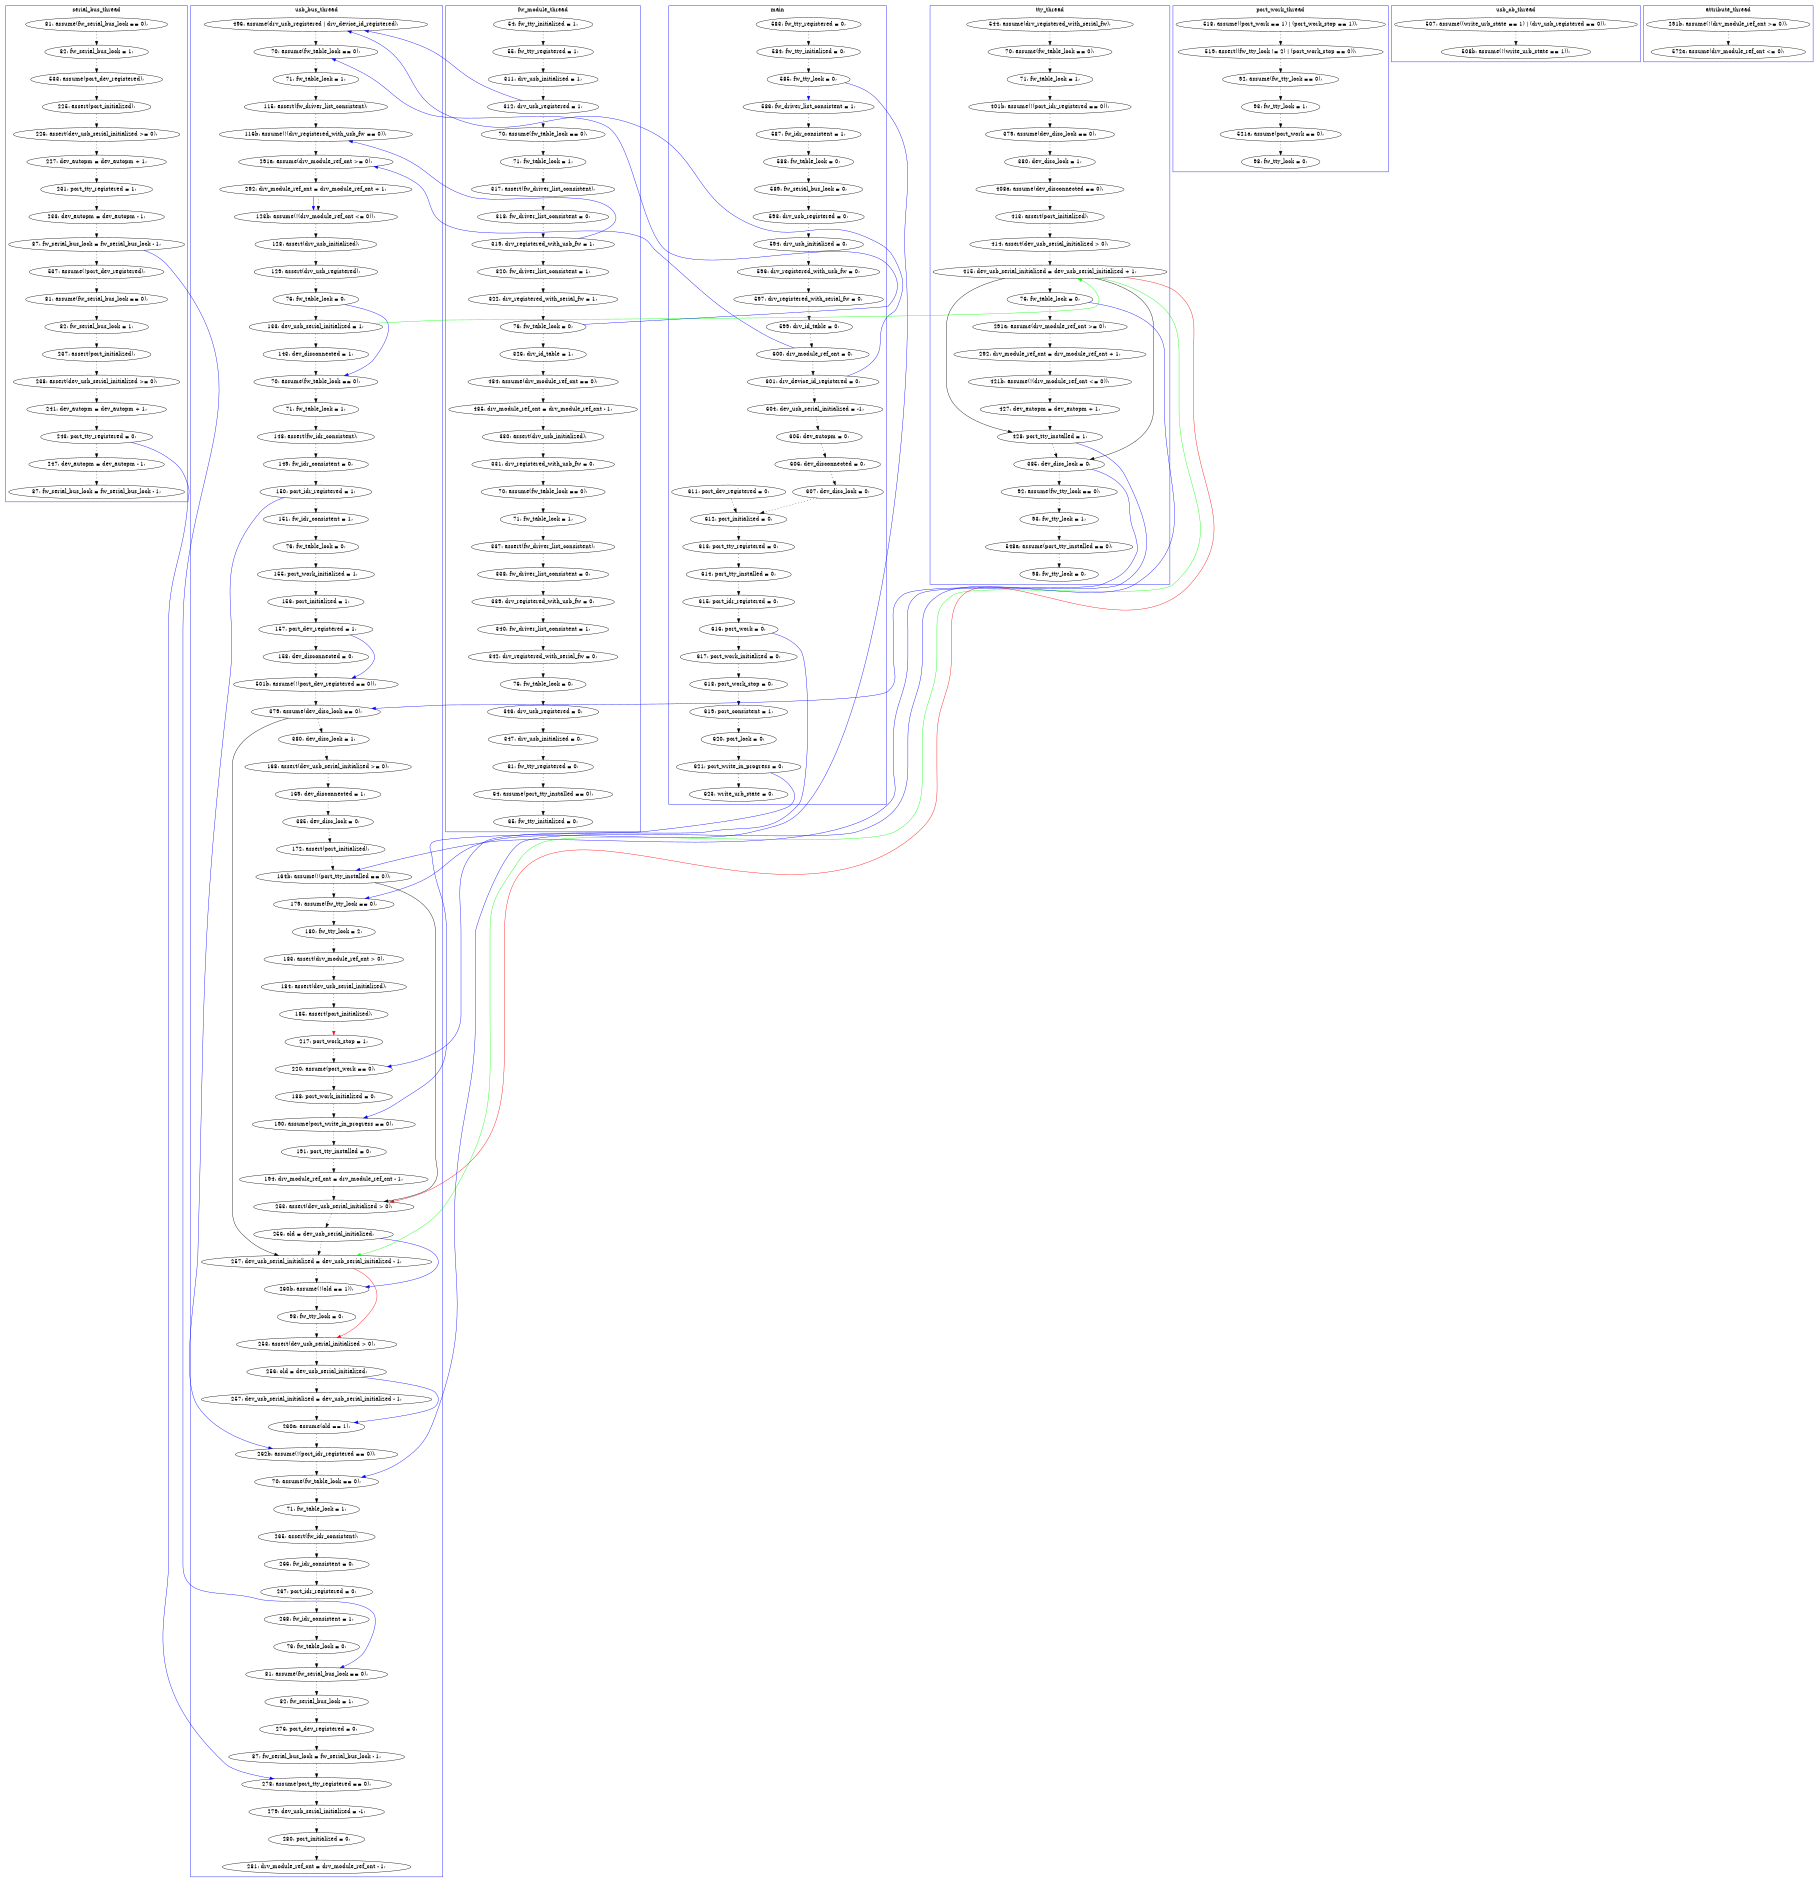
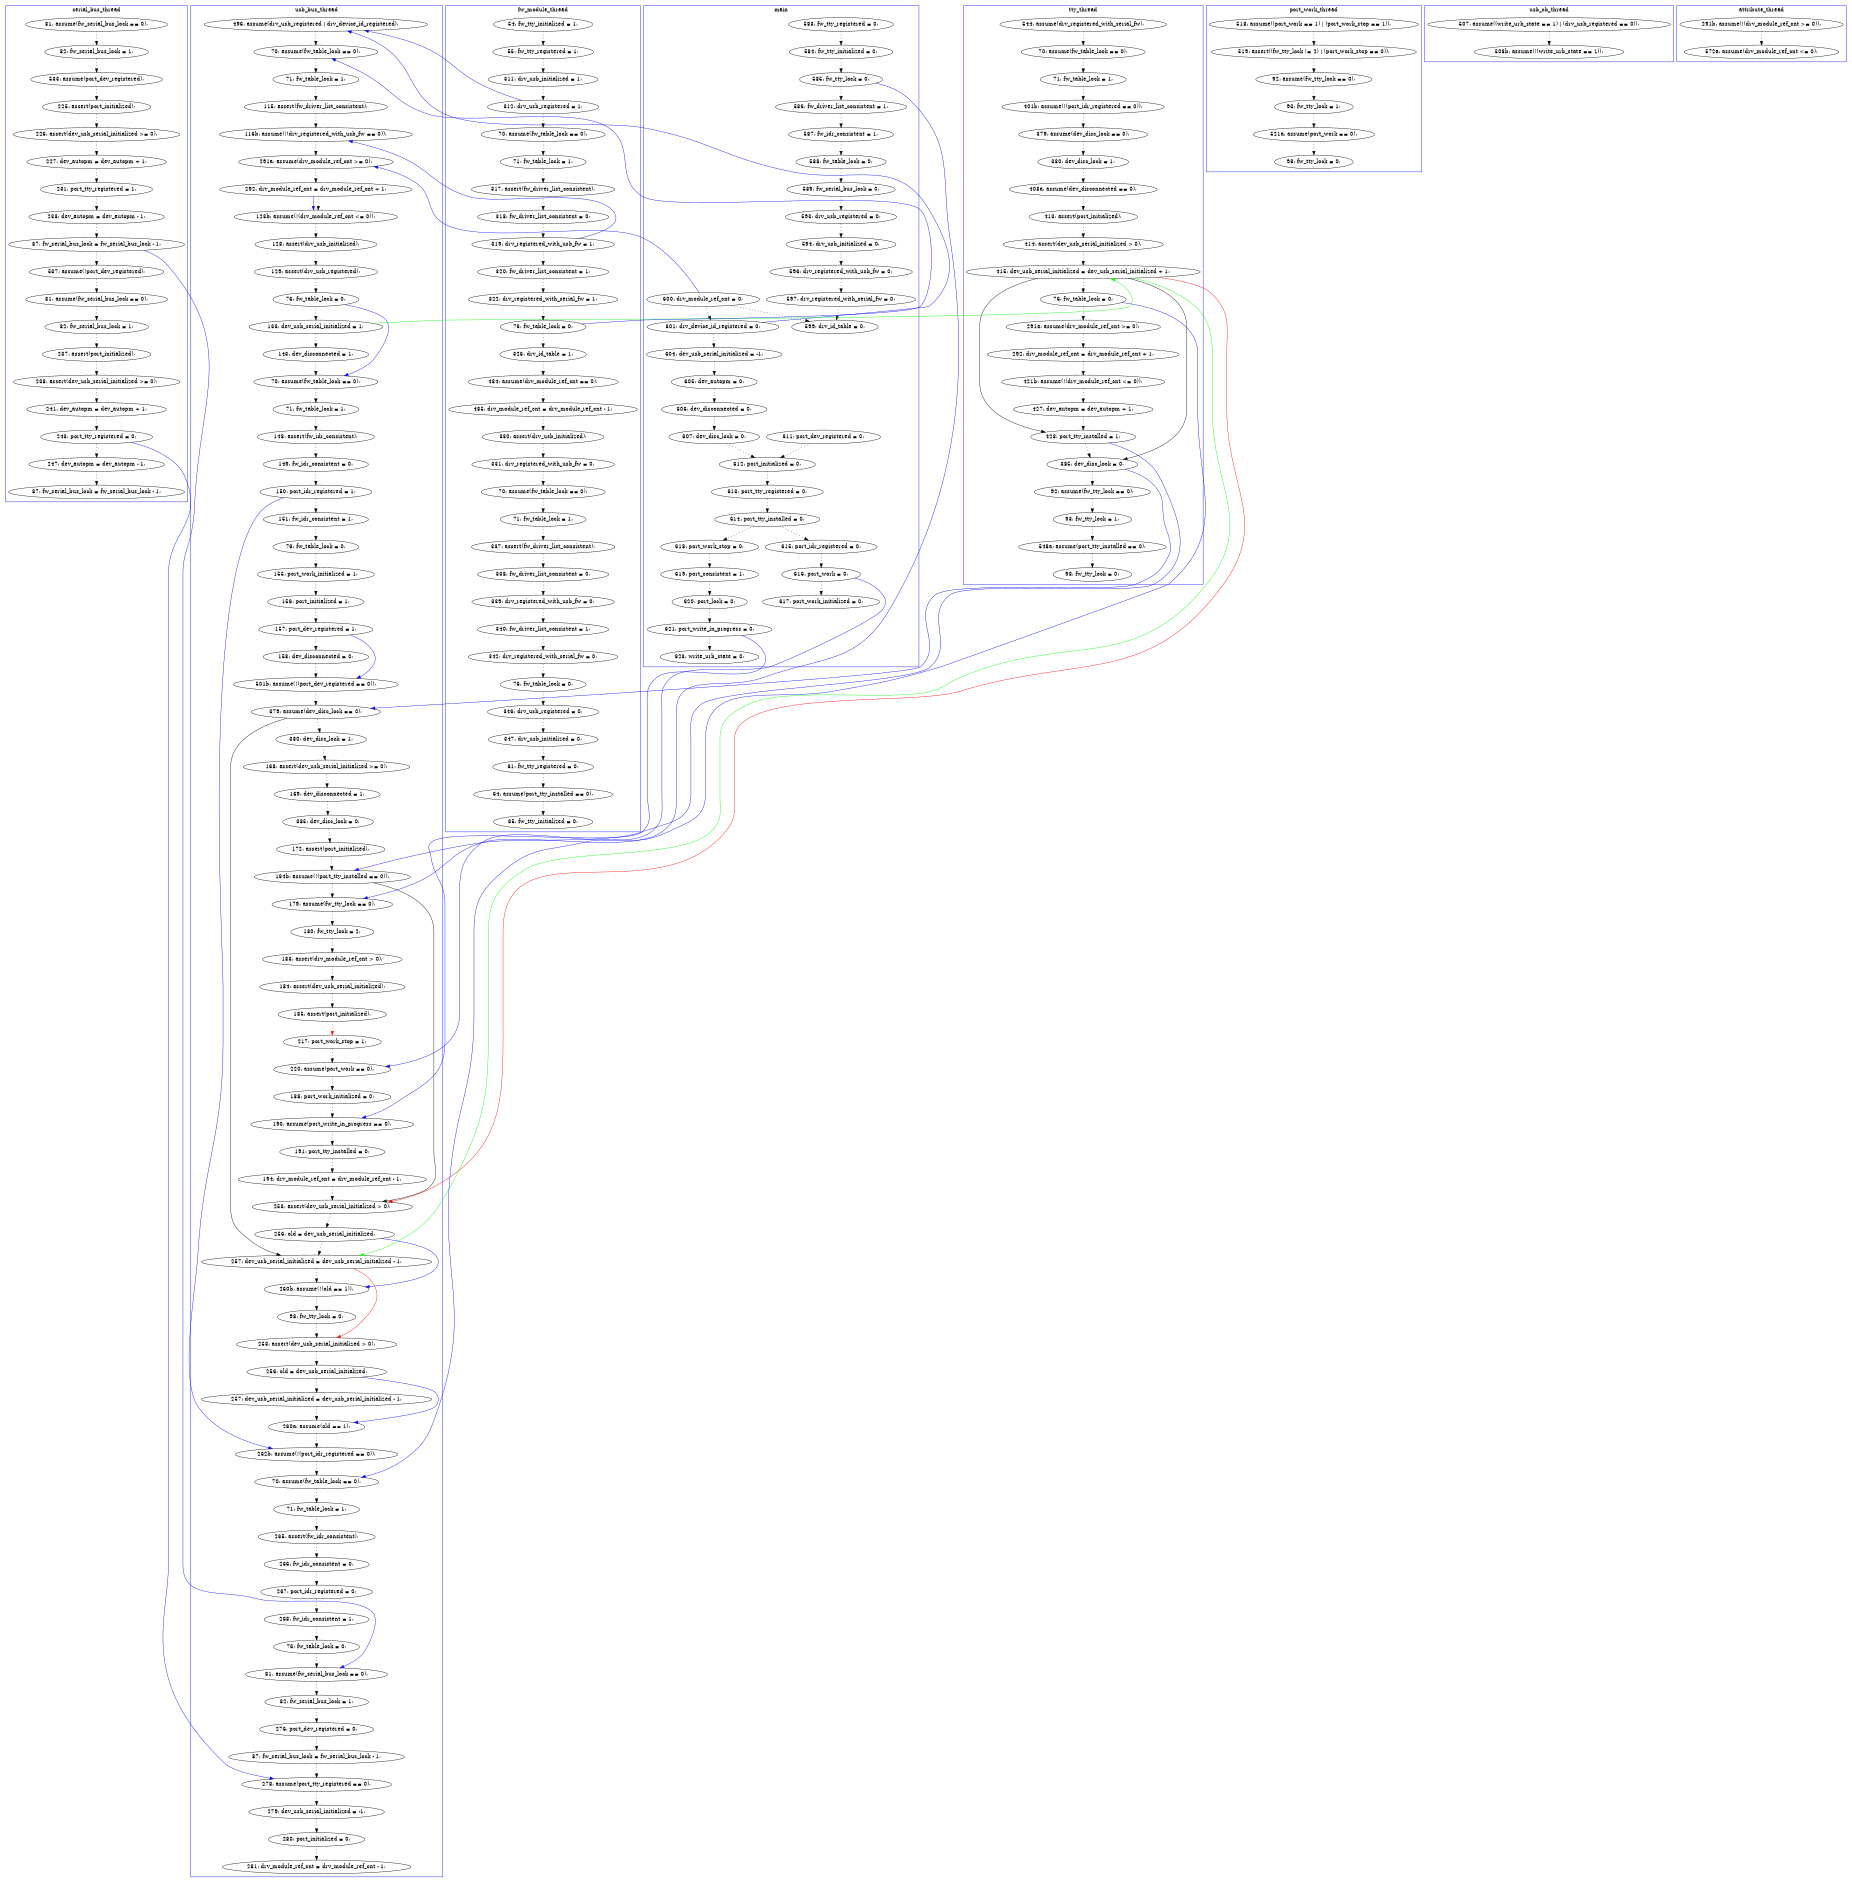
edge "585: fw_tty_lock = 0;" -> "586: fw_driver_list_consistent = 1;": color Blue -> black
edge "599: drv_id_table = 0;" -> "600: drv_module_ref_cnt = 0;": reversed
edge "617: port_work_initialized = 0;" -> "618: port_work_stop = 0;": now "614: port_tty_installed = 0;" -> "618: port_work_stop = 0;"
